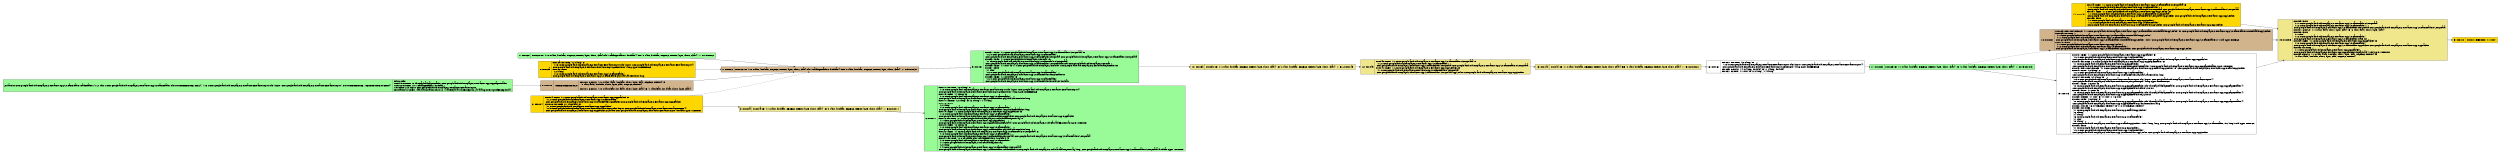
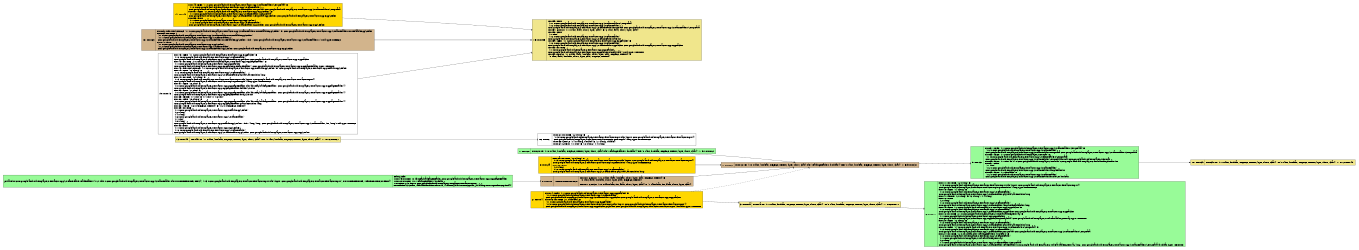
node "5: 0x0010": removed
node "12: 0x0049": removed
node "17: 0x0069": removed
